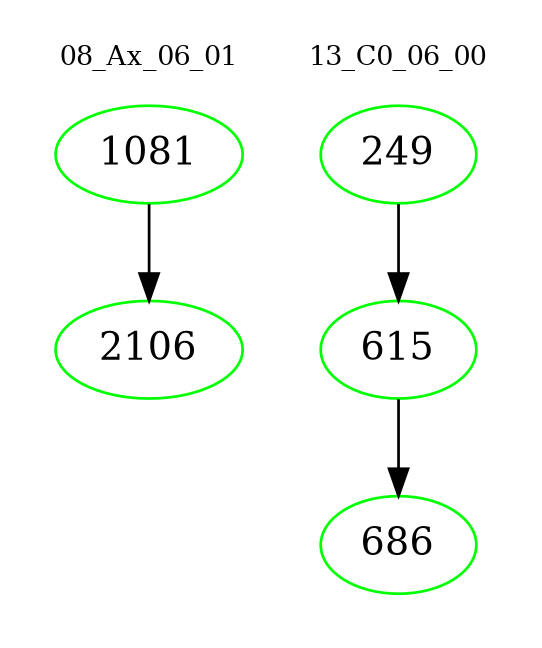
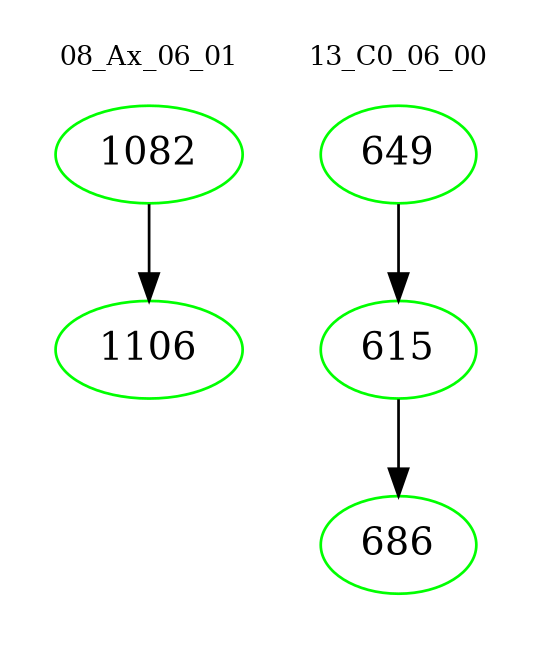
node "1081": label "1081" -> "1082"
node "249": label "249" -> "649"
node "2106": label "2106" -> "1106"
